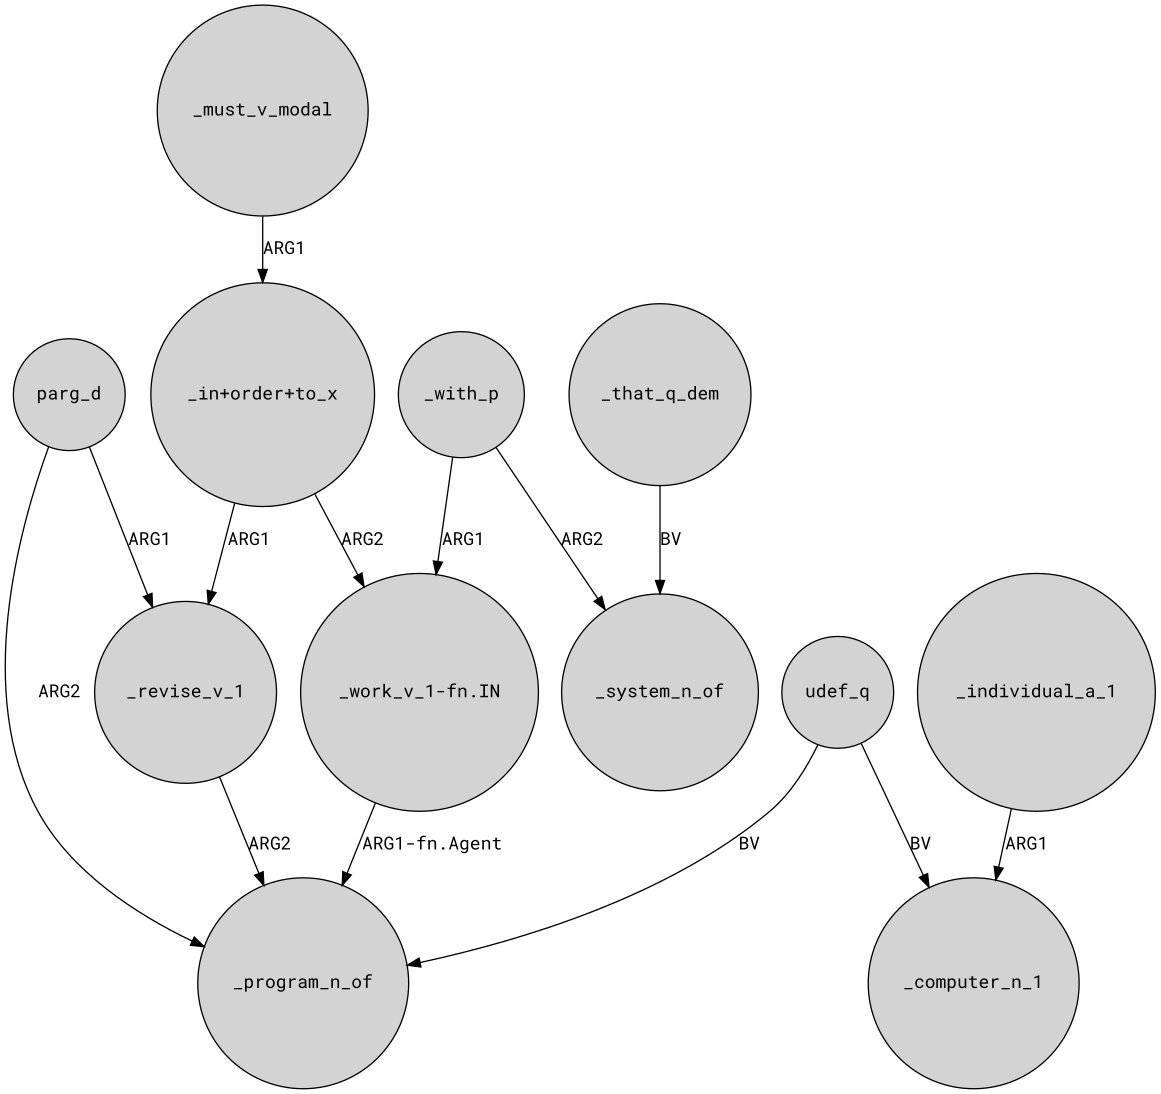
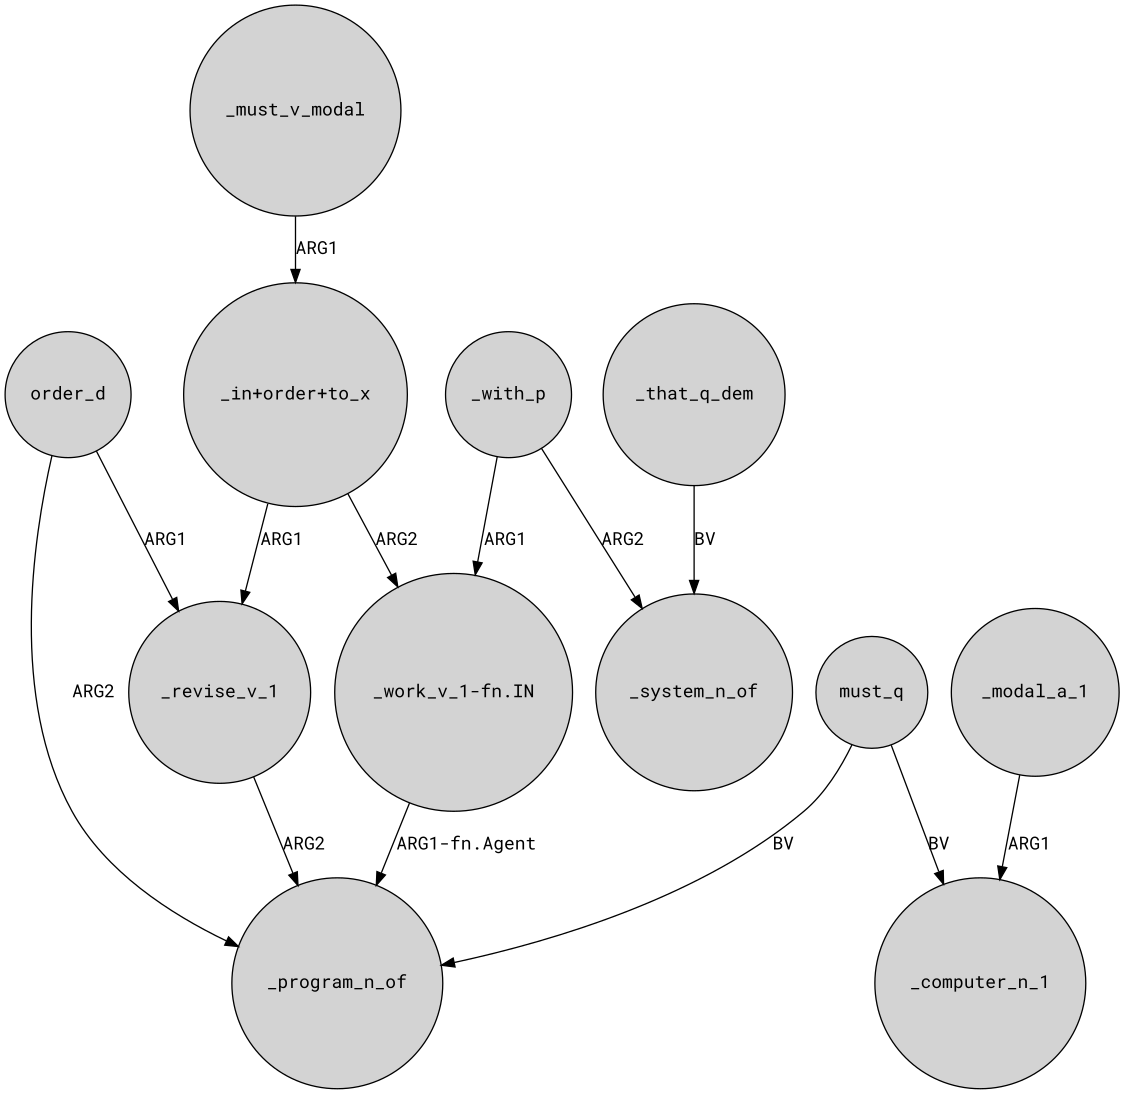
node "parg_d": label "parg_d" -> "order_d"
node "udef_q": label "udef_q" -> "must_q"
node "_individual_a_1": label "_individual_a_1" -> "_modal_a_1"
